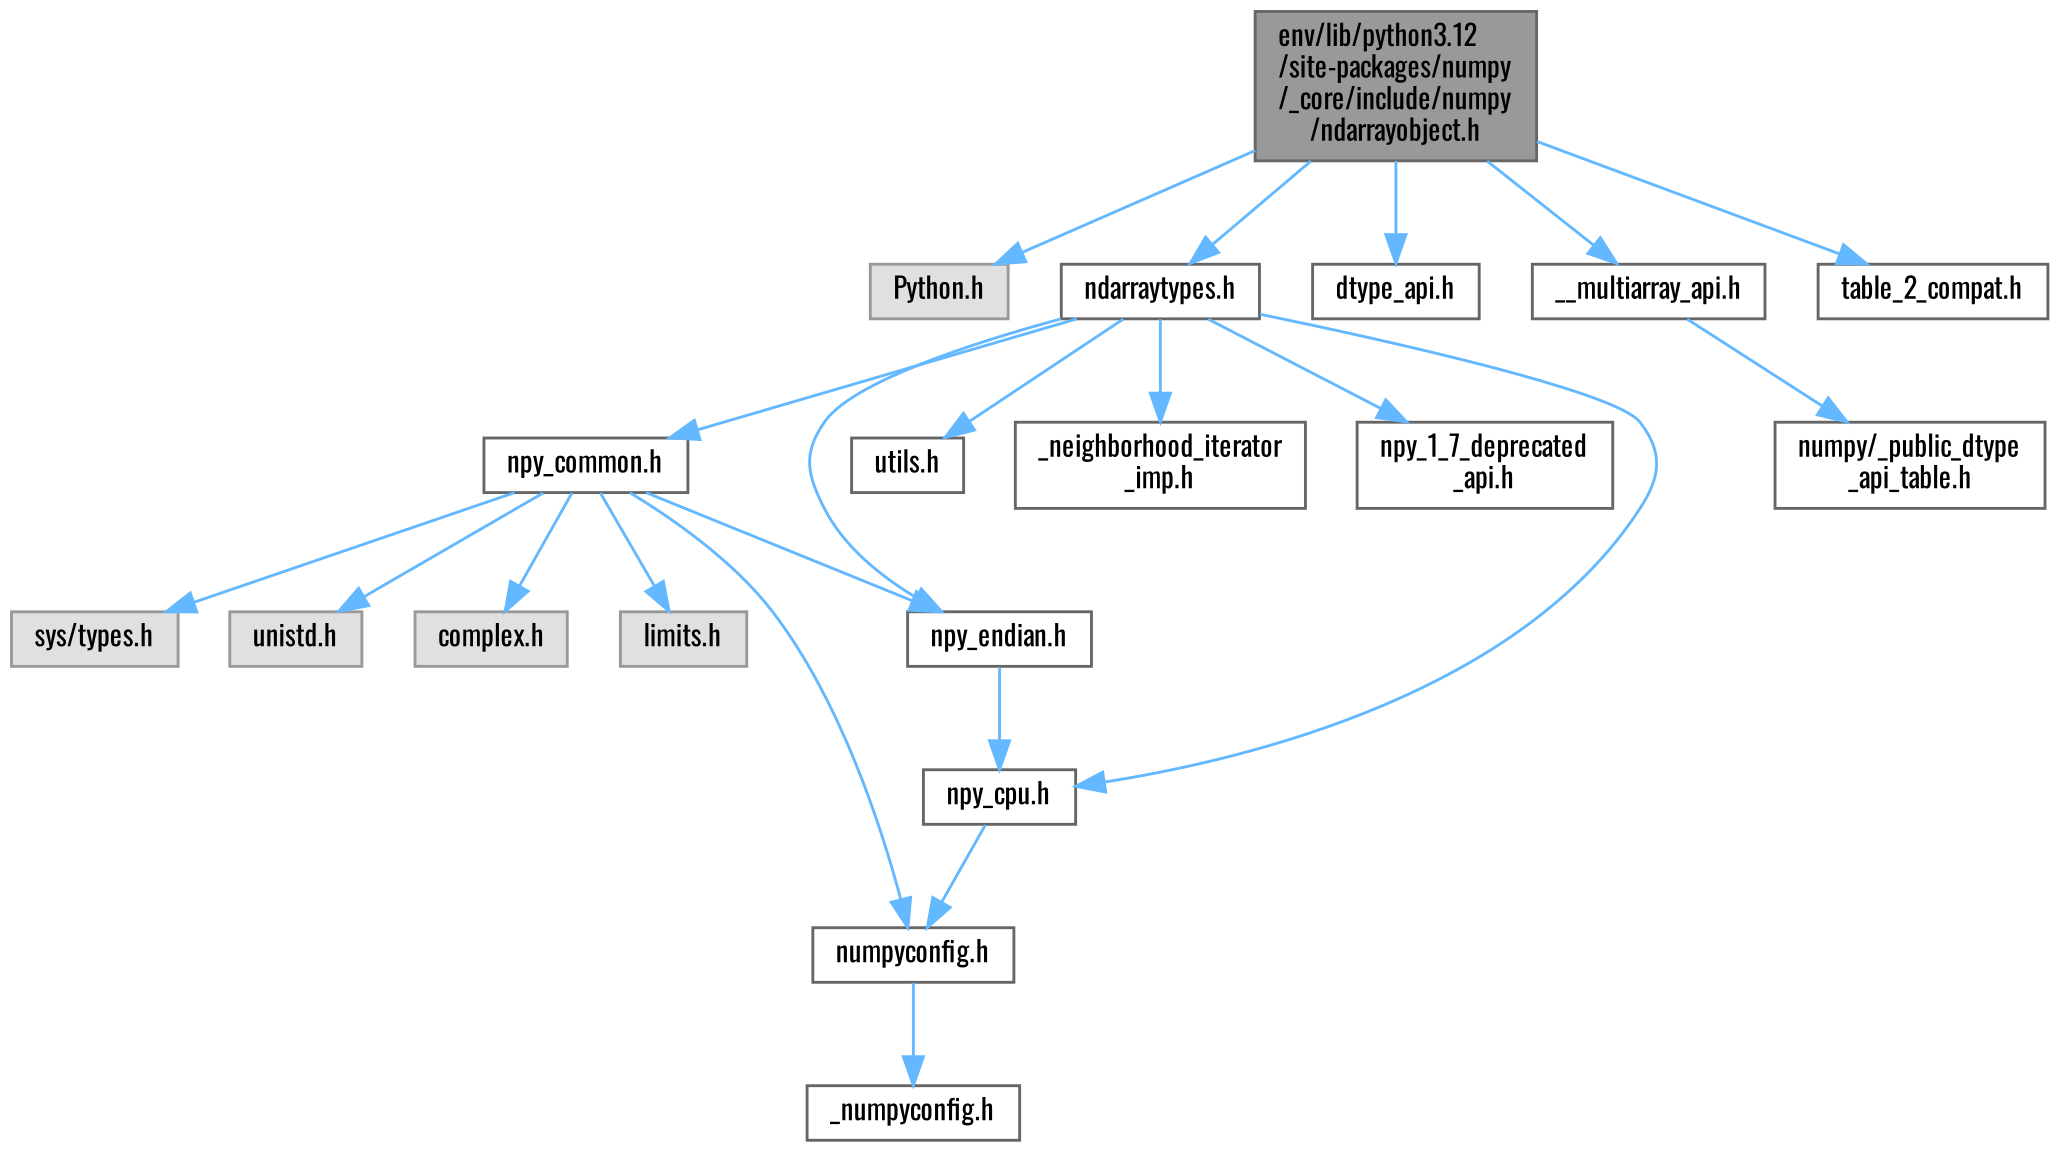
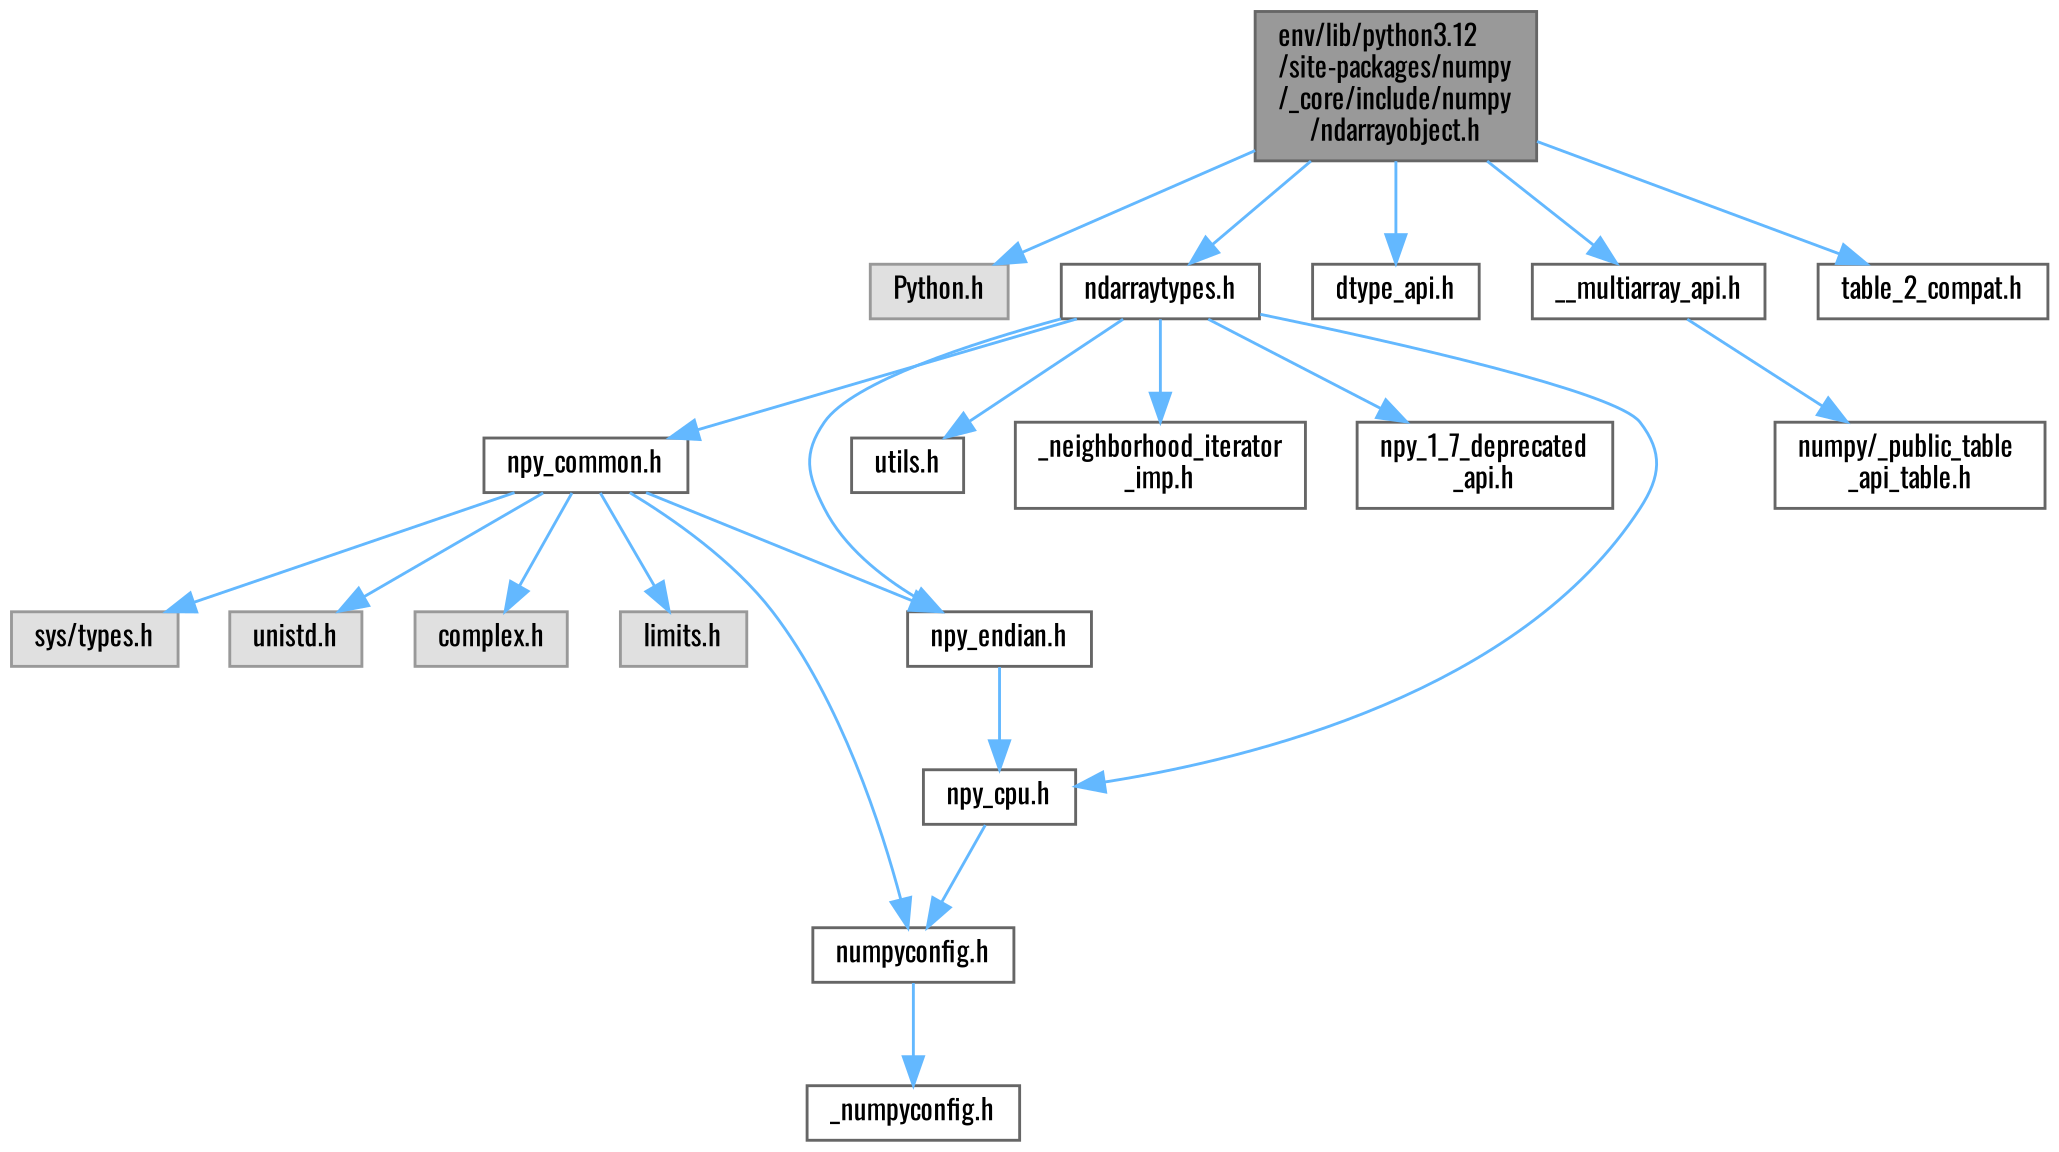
node "numpy/_public_dtype _api_table.h": label "numpy/_public_dtype _api_table.h" -> "numpy/_public_table _api_table.h"
